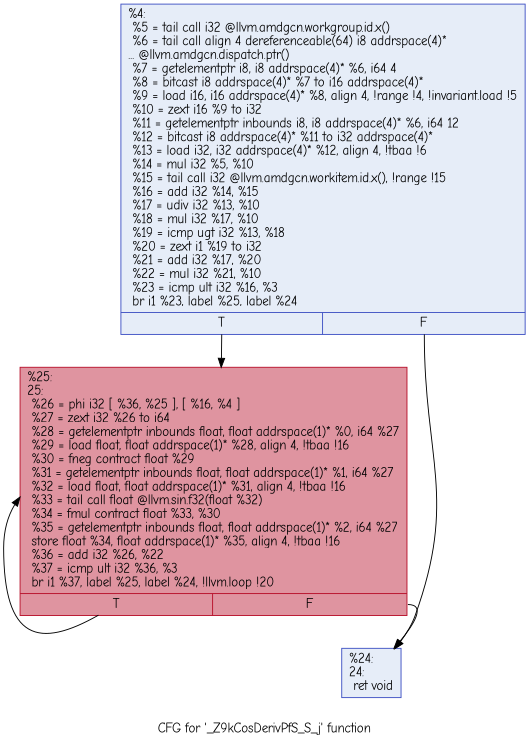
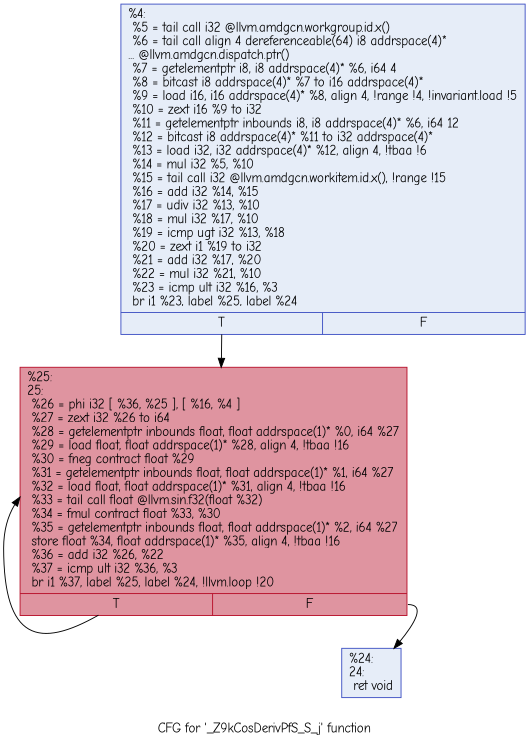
edge "%4:" -> "%24:": removed
